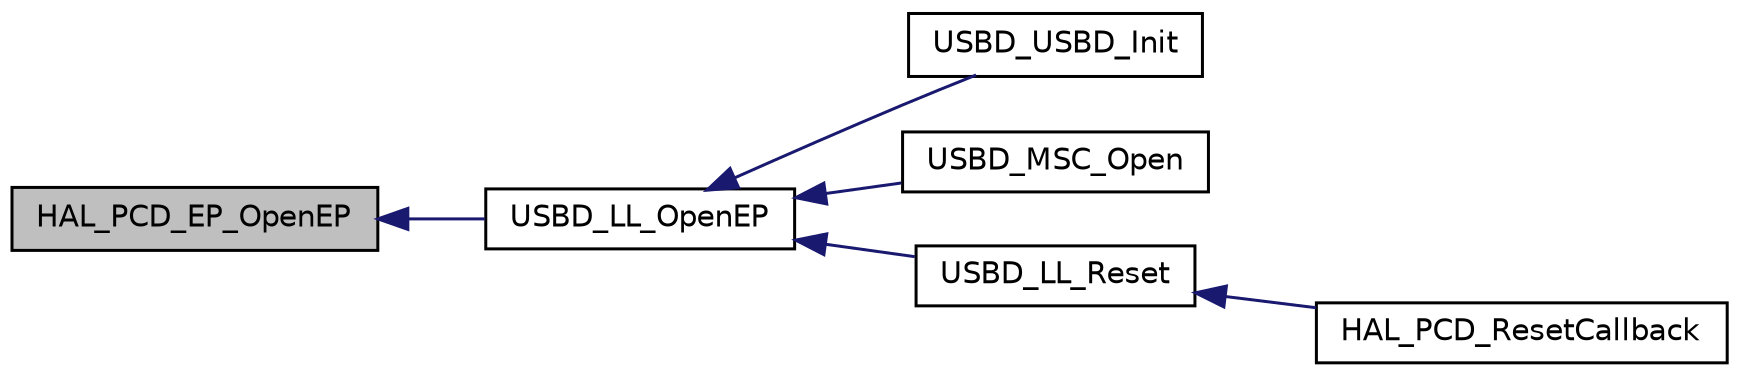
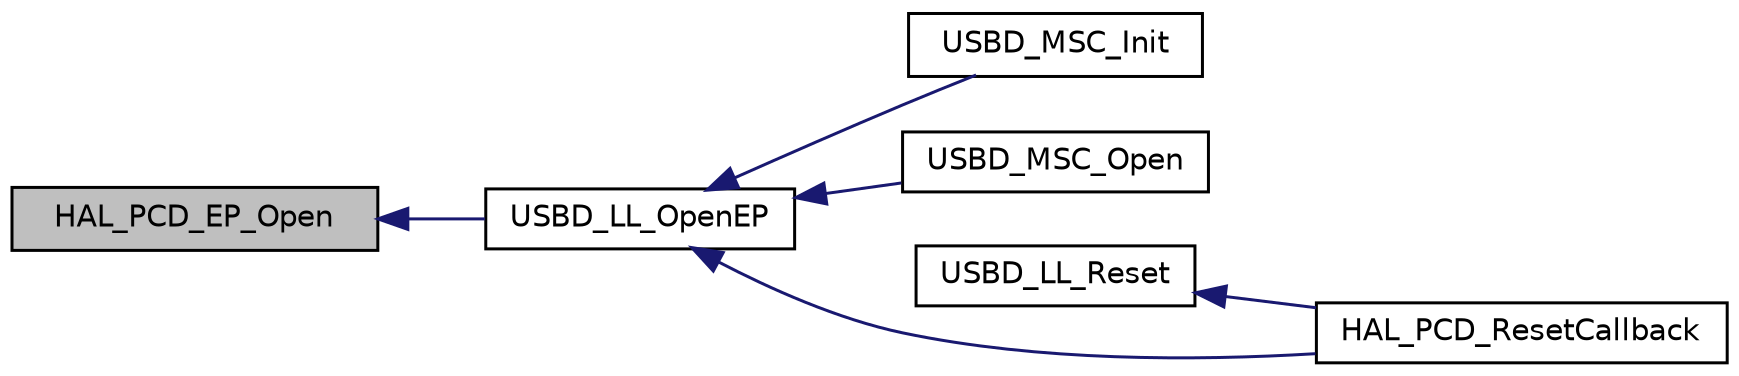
node "USBD_USBD_Init": label "USBD_USBD_Init" -> "USBD_MSC_Init"
node "HAL_PCD_EP_OpenEP": label "HAL_PCD_EP_OpenEP" -> "HAL_PCD_EP_Open"
edge "USBD_LL_Reset" -> "USBD_LL_OpenEP": now "HAL_PCD_ResetCallback" -> "USBD_LL_OpenEP"
